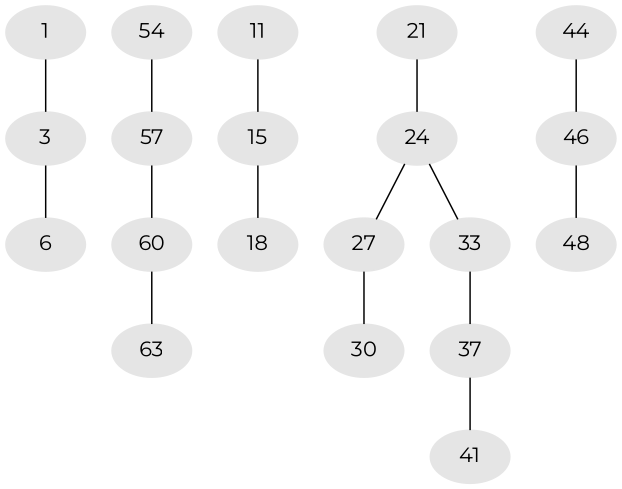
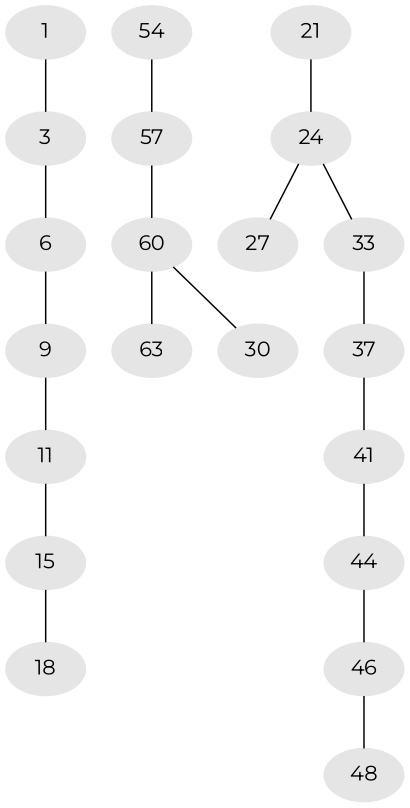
edge "27" -- "30": now "60" -- "30"
node "9": added
edge "41" -- "44": added
